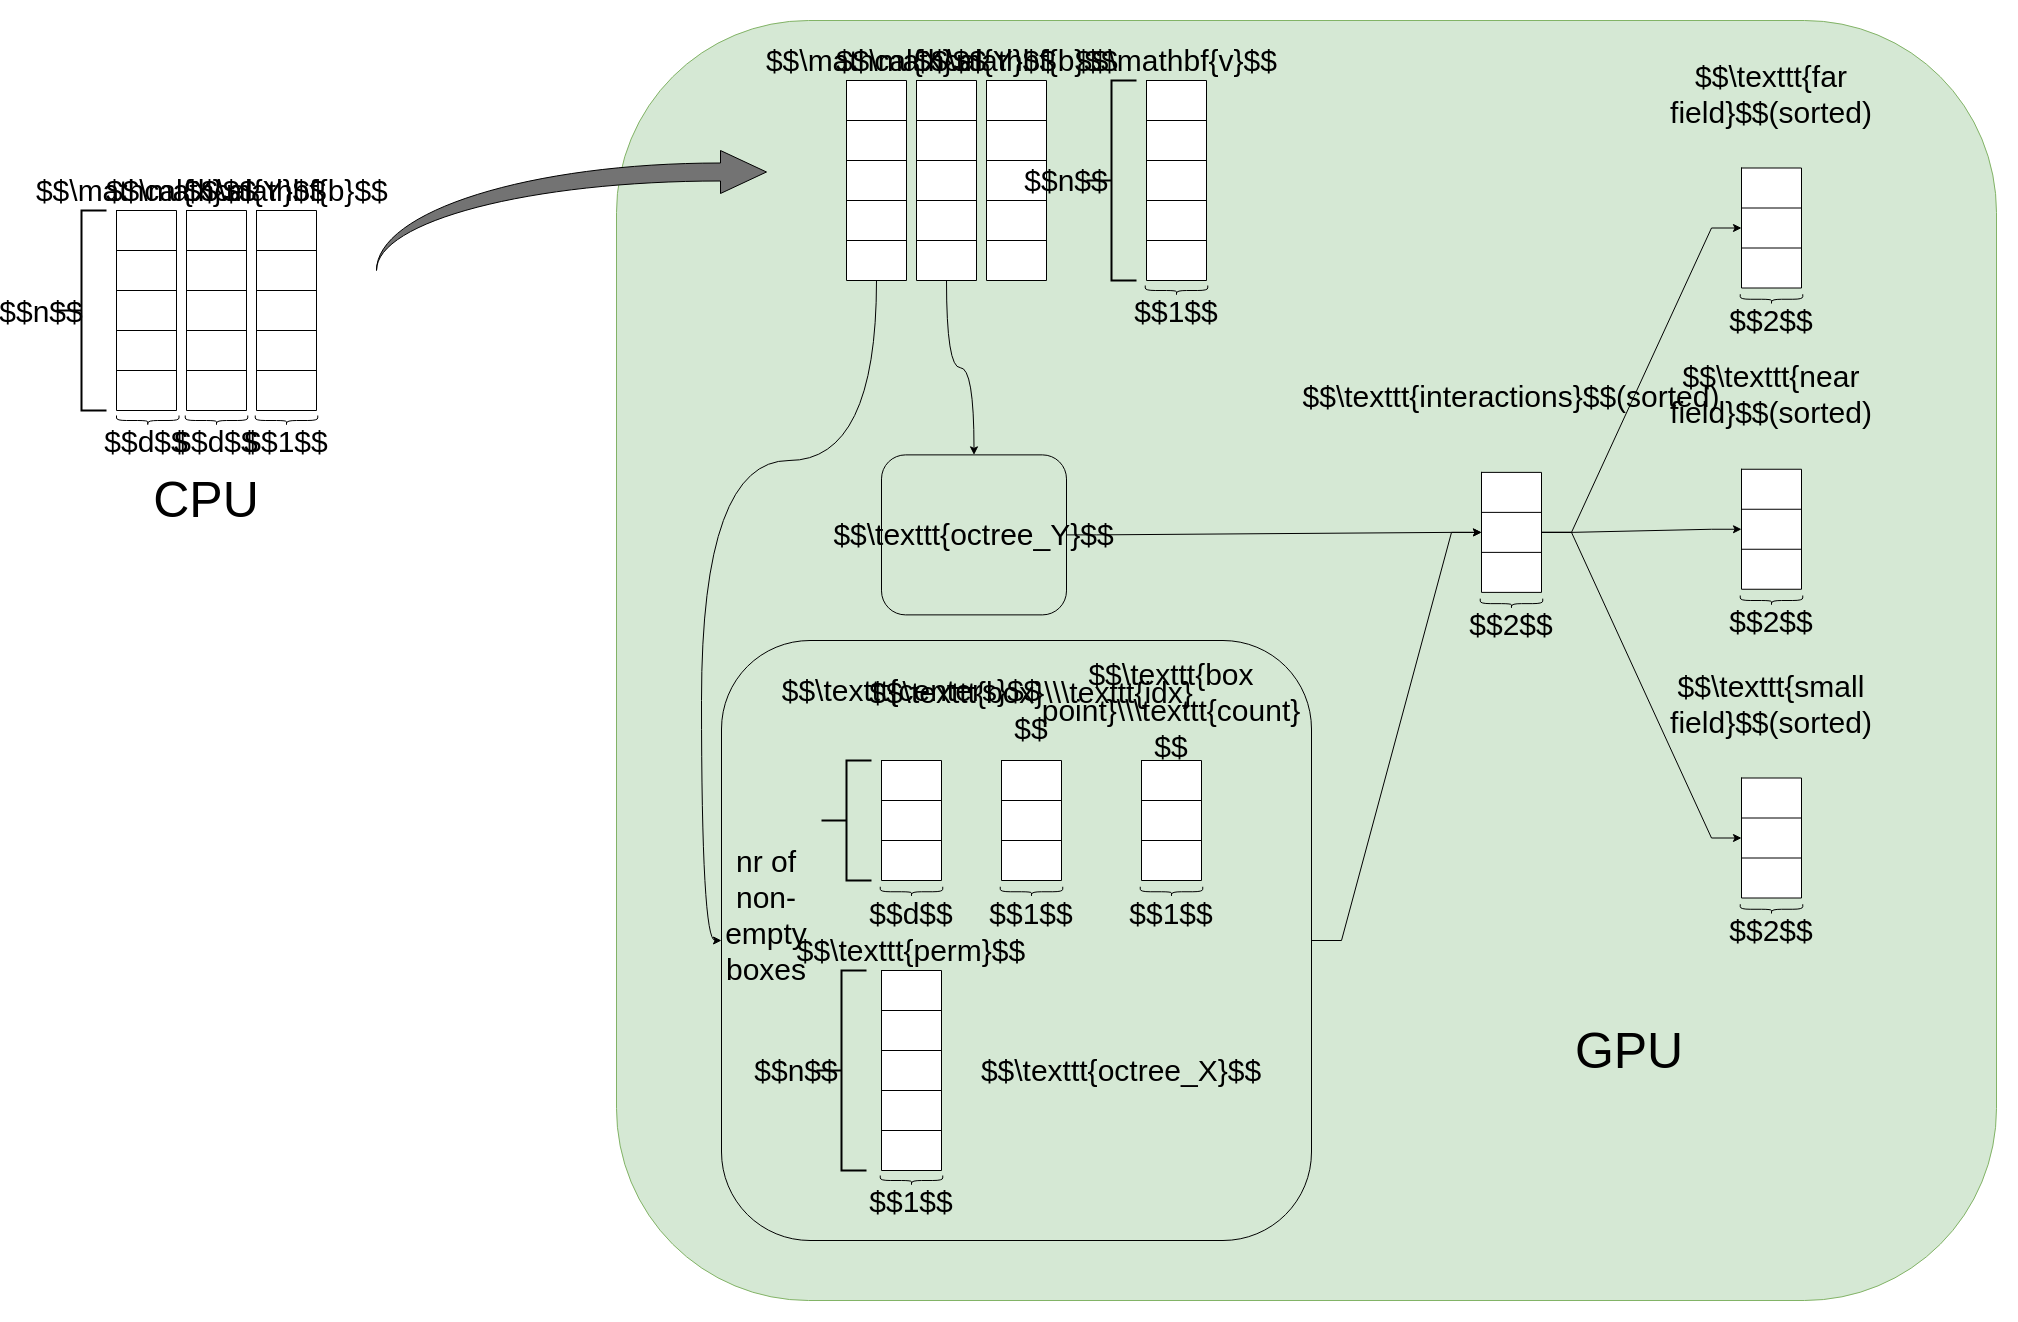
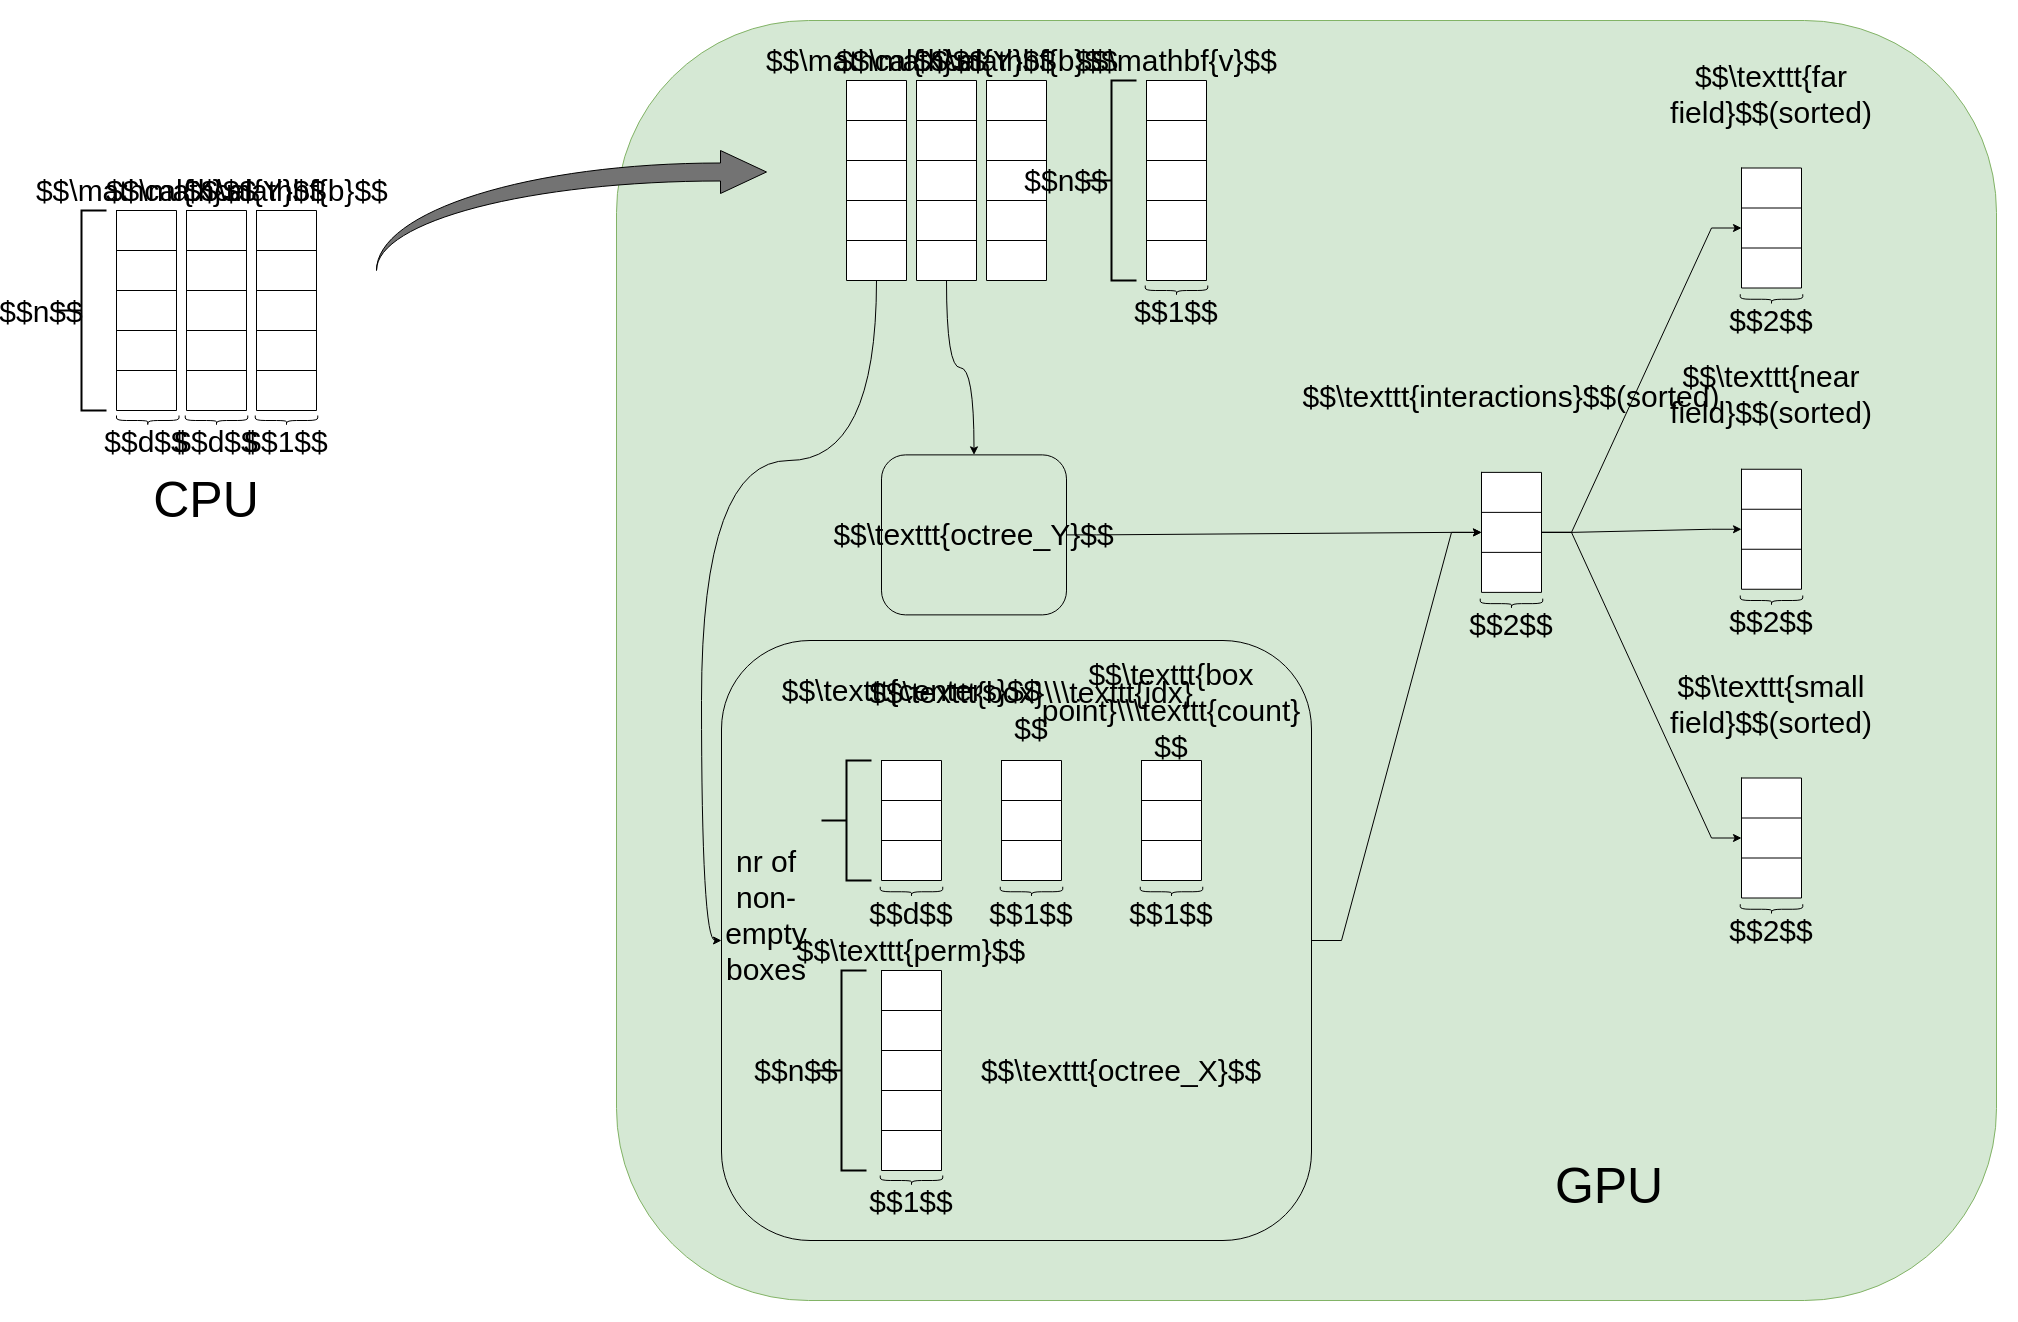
node "GPU": moved (1637, 1051) -> (1617, 1186)
